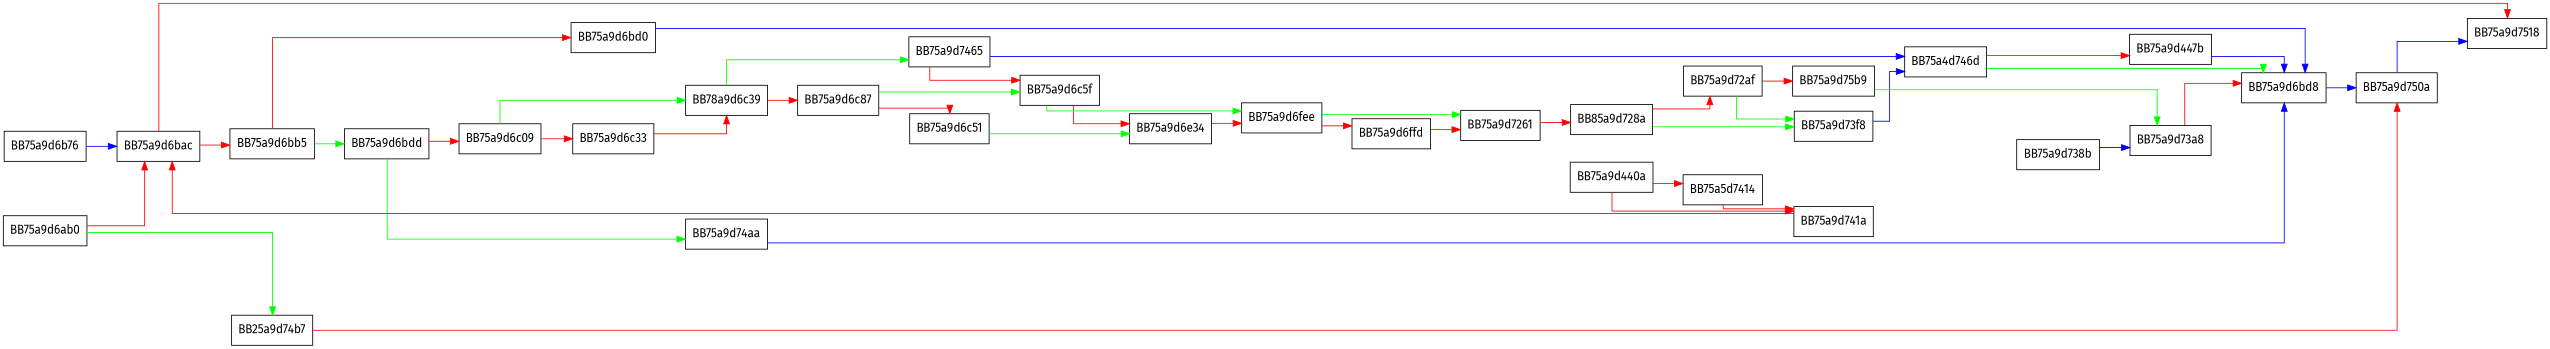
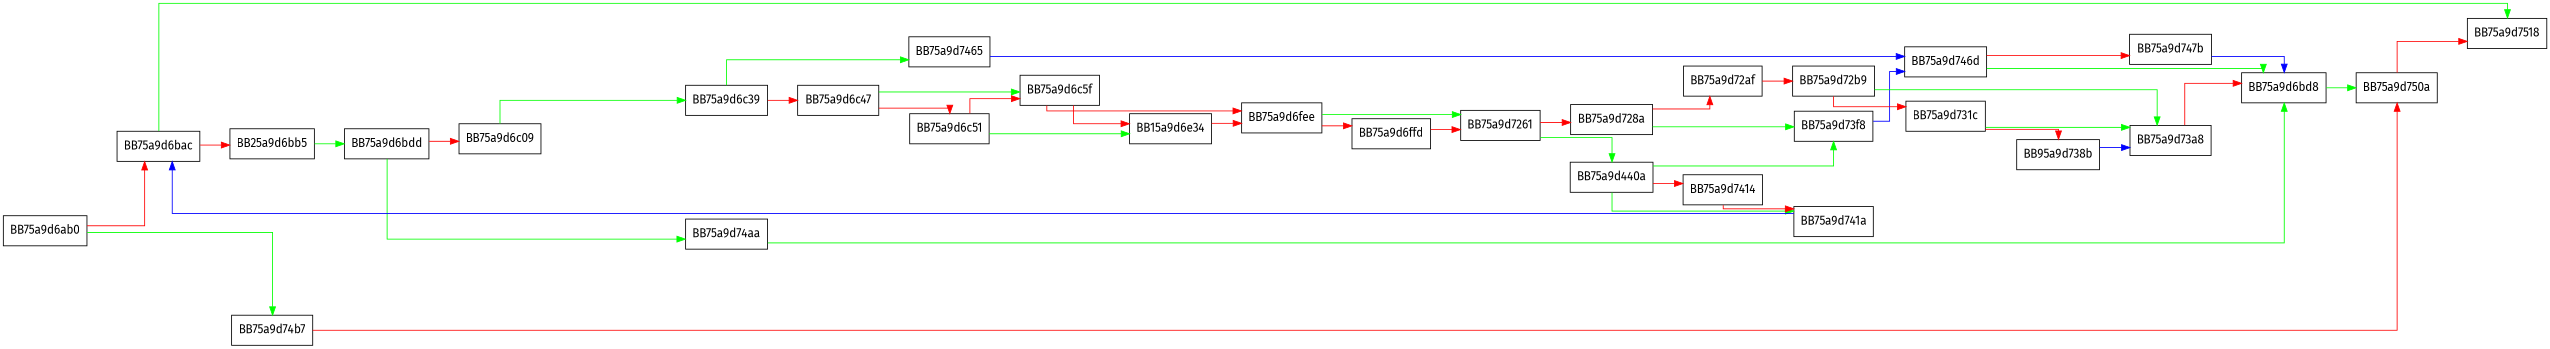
edge "BB75a9d6bac" -> "BB75a9d7518": color red -> green
node "BB75a9d6bd0": removed
edge "BB75a9d750a" -> "BB75a9d7518": color blue -> red
node "BB75a9d447b": label "BB75a9d447b" -> "BB75a9d747b"
node "BB75a4d746d": label "BB75a4d746d" -> "BB75a9d746d"
edge "BB75a9d7465" -> "BB75a9d6c5f": now "BB75a9d6c51" -> "BB75a9d6c5f"
node "BB75a9d75b9": label "BB75a9d75b9" -> "BB75a9d72b9"
edge "BB75a9d6bd8" -> "BB75a9d750a": color blue -> green
node "BB78a9d6c39": label "BB78a9d6c39" -> "BB75a9d6c39"
node "BB75a9d6c87": label "BB75a9d6c87" -> "BB75a9d6c47"
edge "BB75a9d6c5f" -> "BB75a9d6fee": color green -> red
node "BB75a9d731c": added
edge "BB75a9d72af" -> "BB75a9d73f8": now "BB75a9d440a" -> "BB75a9d73f8"
node "BB85a9d728a": label "BB85a9d728a" -> "BB75a9d728a"
node "BB75a9d6e34": label "BB75a9d6e34" -> "BB15a9d6e34"
edge "BB75a9d7261" -> "BB75a9d440a": added
node "BB75a9d6c33": removed
node "BB75a9d6bb5": label "BB75a9d6bb5" -> "BB25a9d6bb5"
node "BB75a9d6b76": removed
node "BB75a9d738b": label "BB75a9d738b" -> "BB95a9d738b"
node "BB75a5d7414": label "BB75a5d7414" -> "BB75a9d7414"
edge "BB75a9d440a" -> "BB75a9d741a": color red -> green
edge "BB75a9d741a" -> "BB75a9d6bac": color red -> blue
edge "BB75a9d74aa" -> "BB75a9d6bd8": color blue -> green
node "BB25a9d74b7": label "BB25a9d74b7" -> "BB75a9d74b7"
